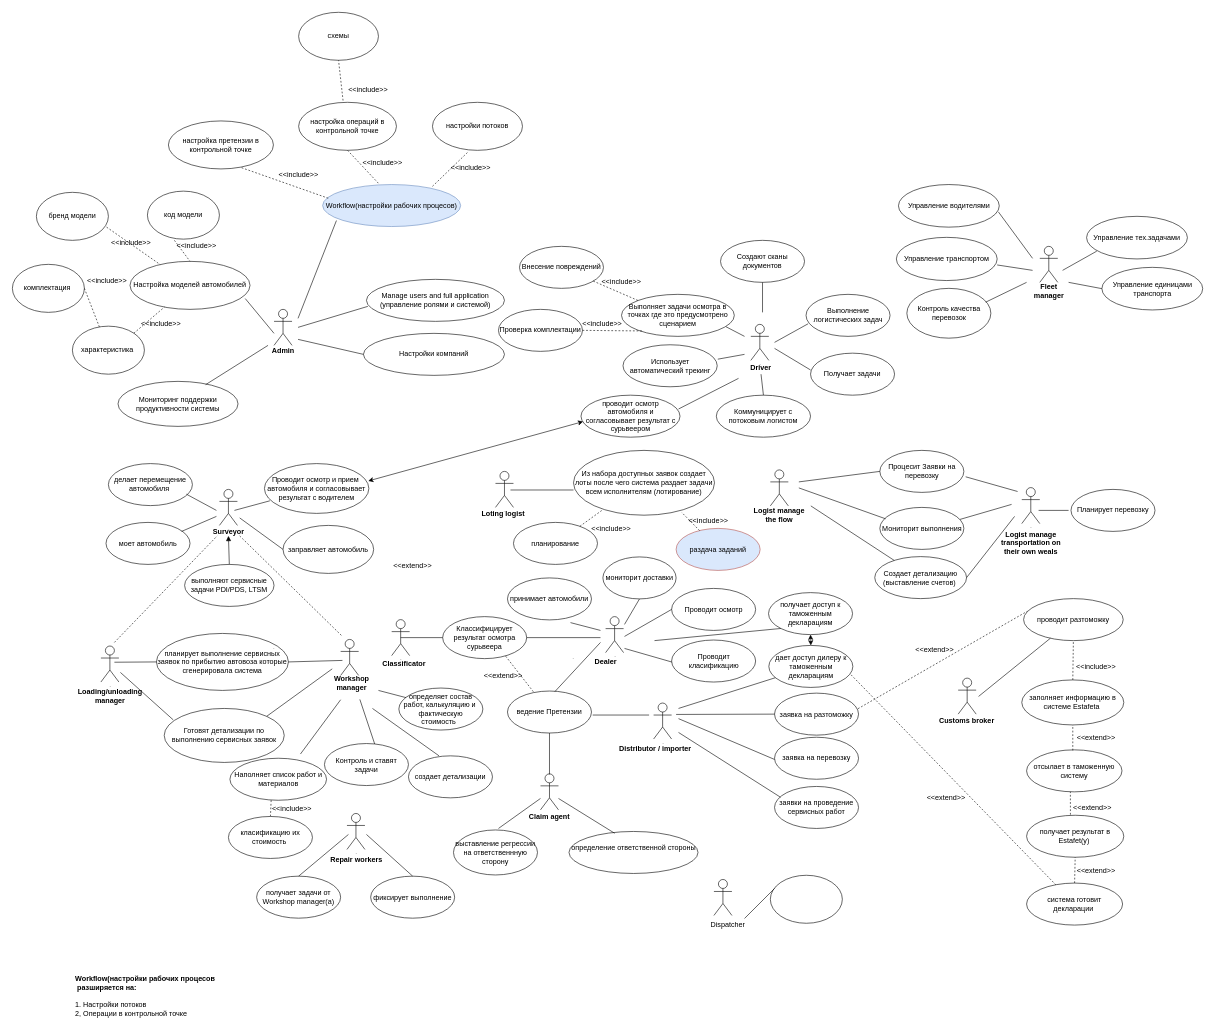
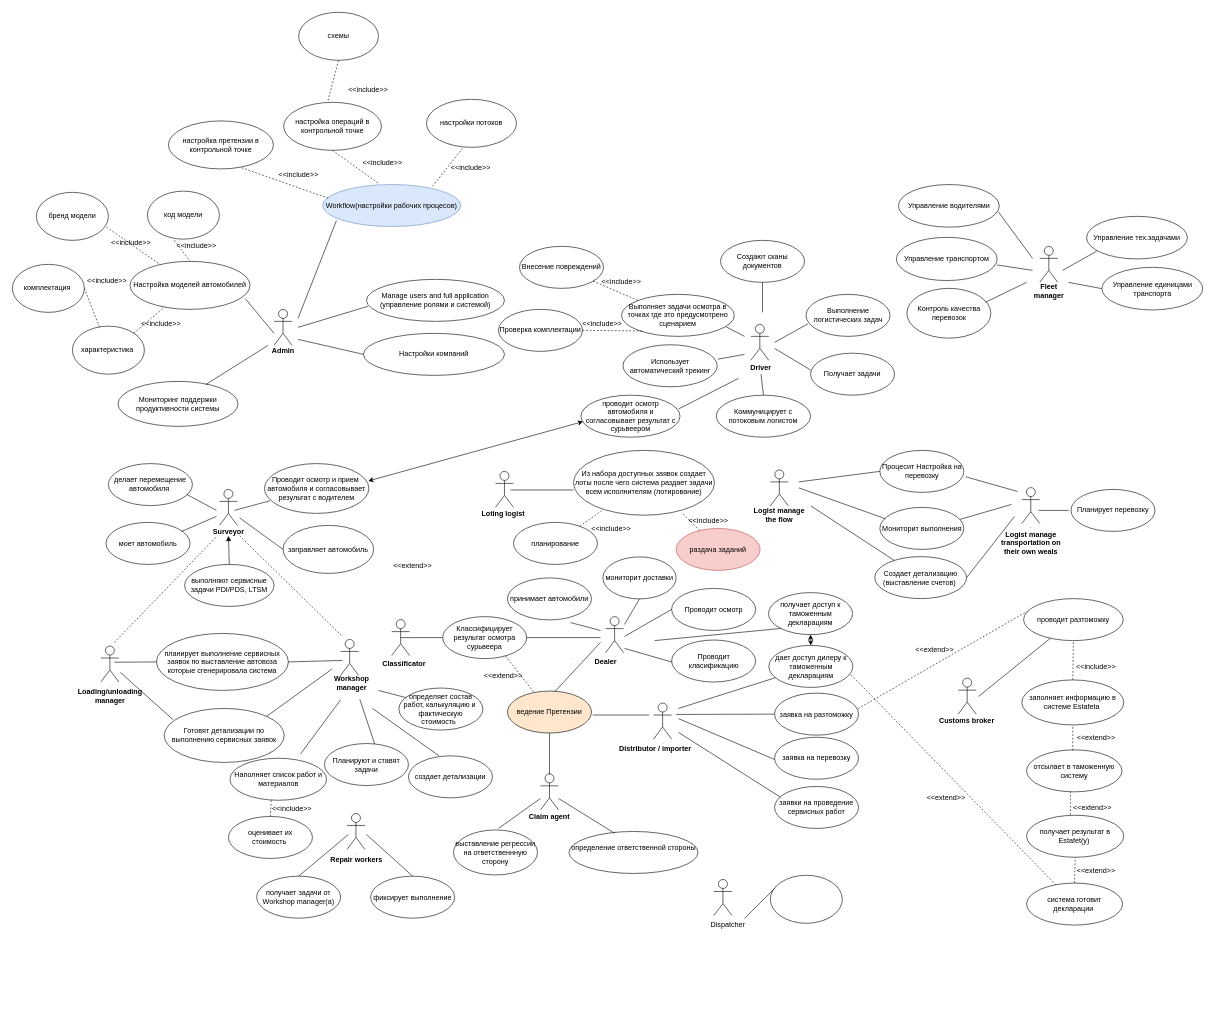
node "настройка операций в контрольной точке": moved (347, 126) -> (332, 126)
node "настройки потоков": moved (477, 126) -> (471, 123)
node "Процесит Заявки на перевозку": label "Процесит Заявки на перевозку" -> "Процесит Настройка на перевозку"
node "раздача заданий": fillcolor #dae8fc -> #f8cecc
node "планирует выполнение сервисных заявок по прибытию автовоза которые сгенерировала система": label "планирует выполнение сервисных заявок по прибытию автовоза которые сгенерировала система" -> "планирует выполнение сервисных заявок по выставление автовоза которые сгенерировала система"
node "ведение Претензии": fillcolor #ffffff -> #ffe6cc
node "Контроль и ставят задачи": label "Контроль и ставят задачи" -> "Планируют и ставят задачи"
node "класификацию их стоимость": label "класификацию их стоимость" -> "оценивает их стоимость"
node "Workflow(настройки рабочих процесов разширяется на: 1. Настройки потоков 2, Операции в контрольной точке": removed
